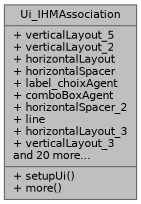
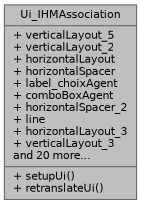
node "Ui_IHMAssociation": text "+ more()" -> "+ retranslateUi()"
